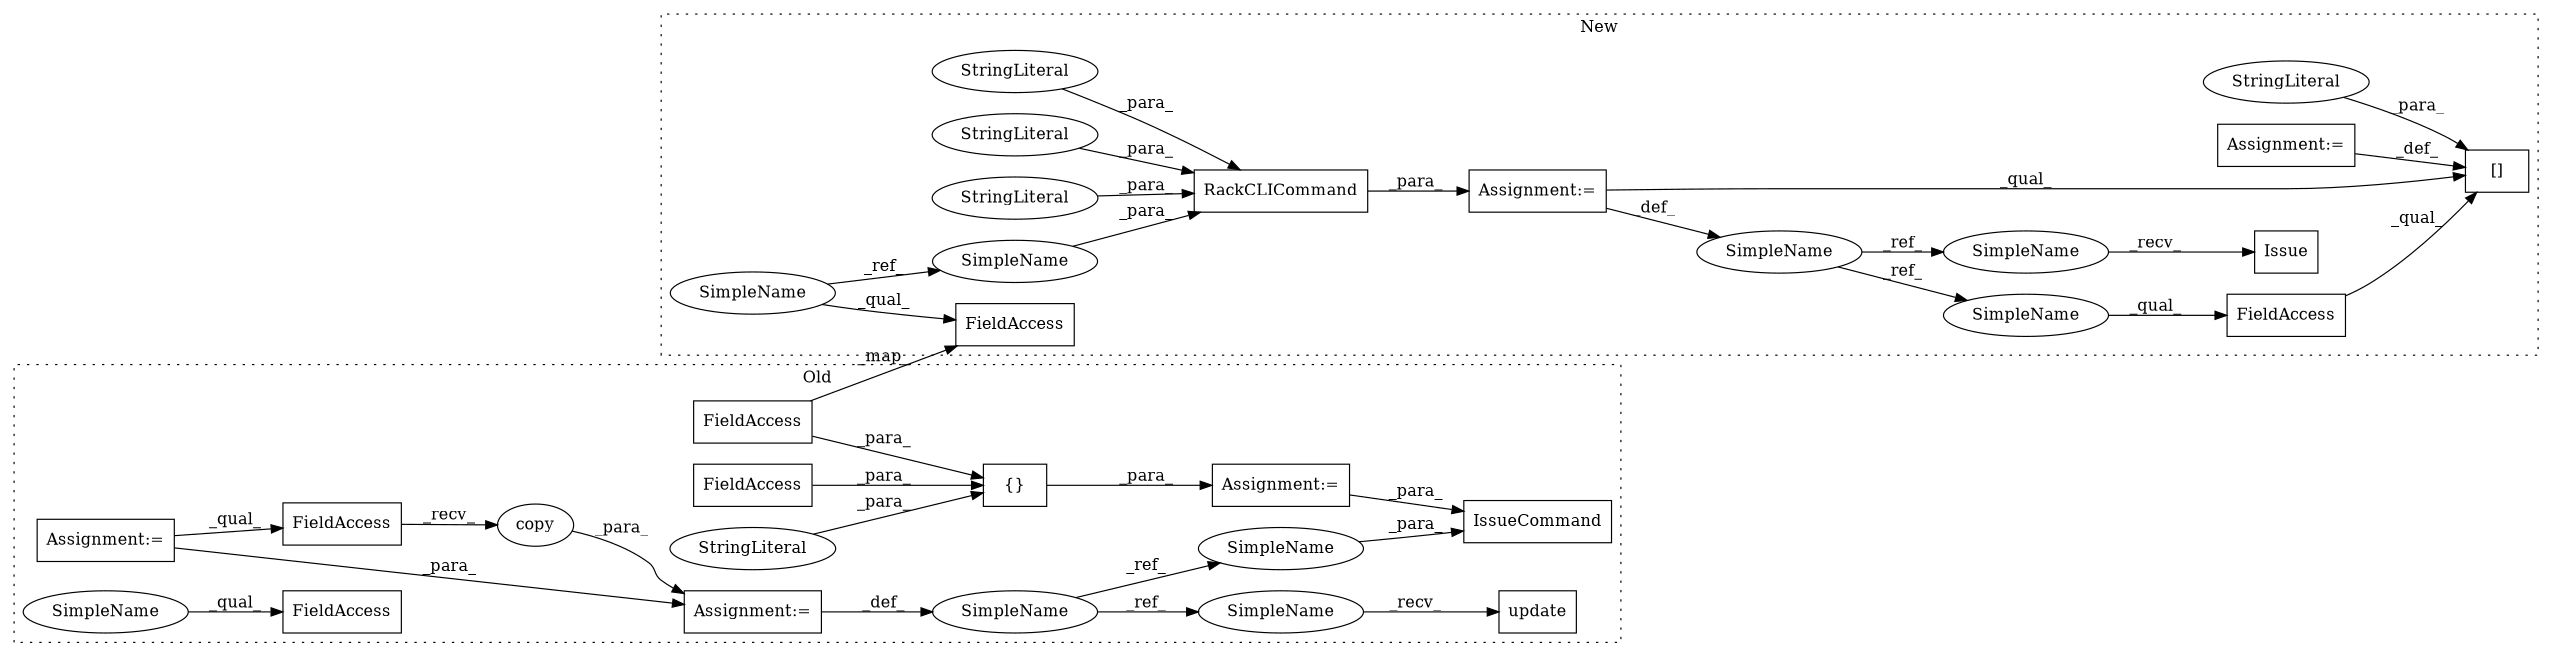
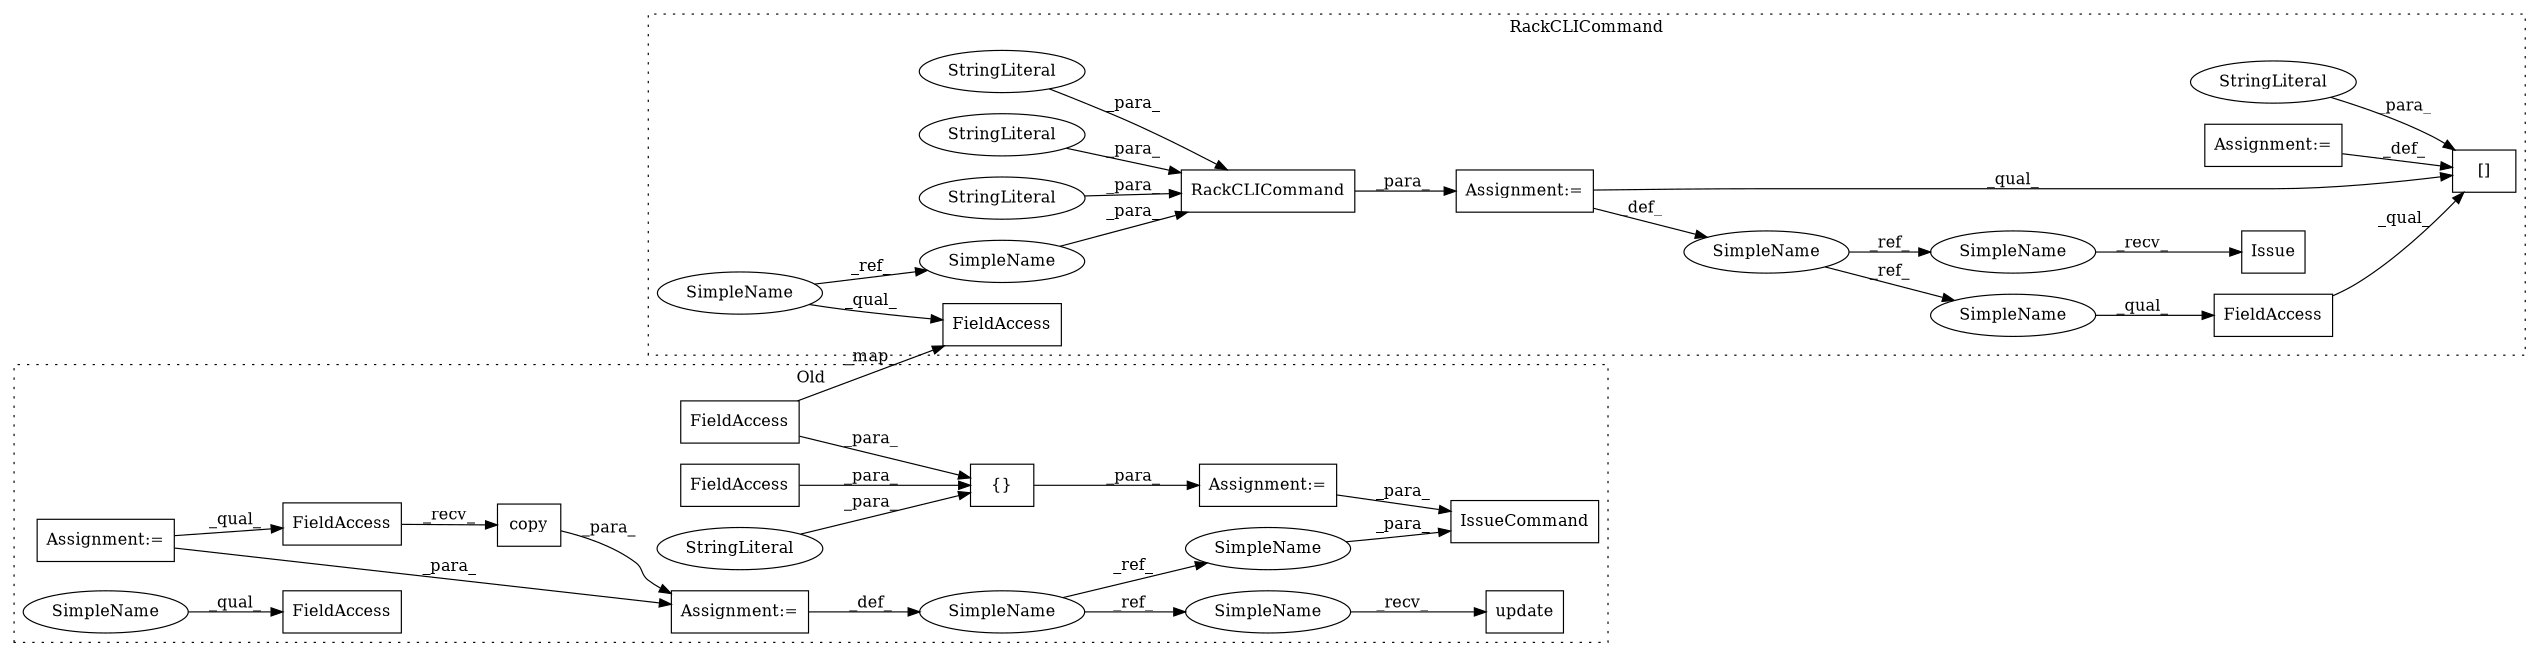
cluster "New": label "New" -> "RackCLICommand"
node "copy": shape ellipse -> box
